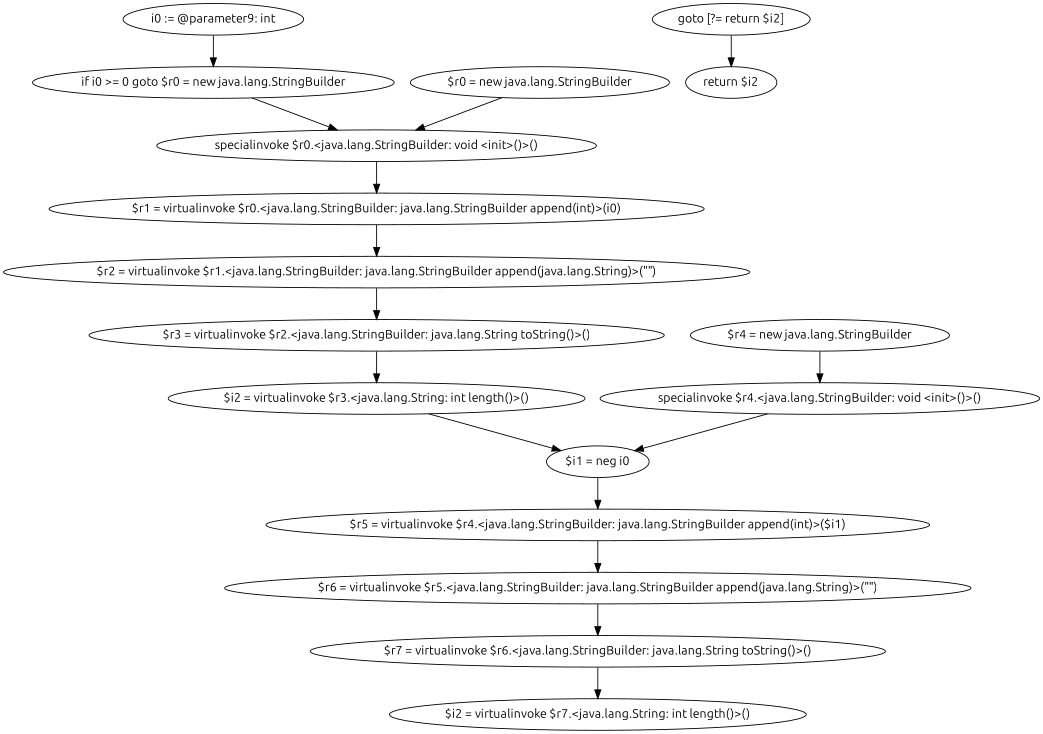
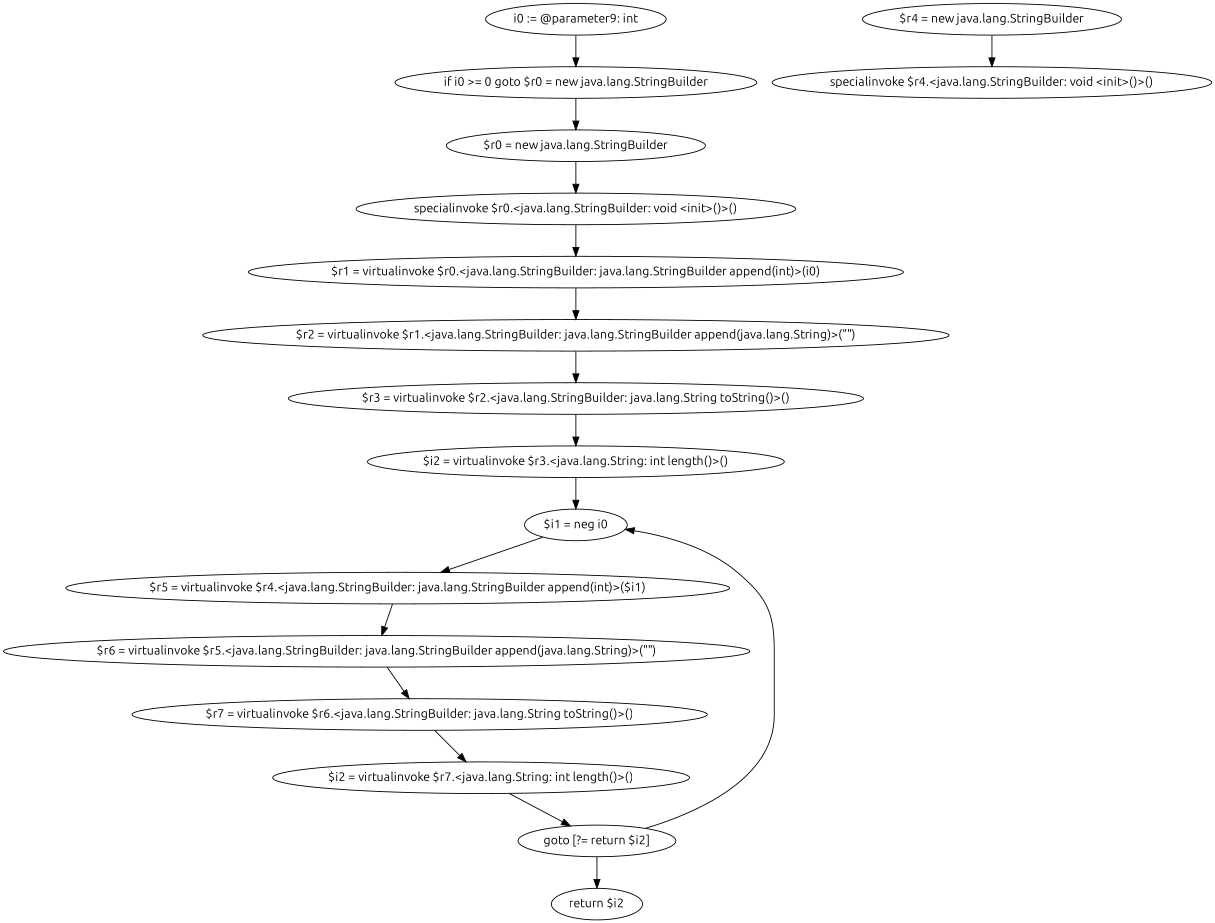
edge "if i0 >= 0 goto $r0 = new java.lang.StringBuilder" -> "specialinvoke $r0.<java.lang.StringBuilder: void <init>()>()": now "if i0 >= 0 goto $r0 = new java.lang.StringBuilder" -> "$r0 = new java.lang.StringBuilder"
edge "specialinvoke $r4.<java.lang.StringBuilder: void <init>()>()" -> "$i1 = neg i0": now "goto [?= return $i2]" -> "$i1 = neg i0"
edge "$i2 = virtualinvoke $r7.<java.lang.String: int length()>()" -> "goto [?= return $i2]": added
